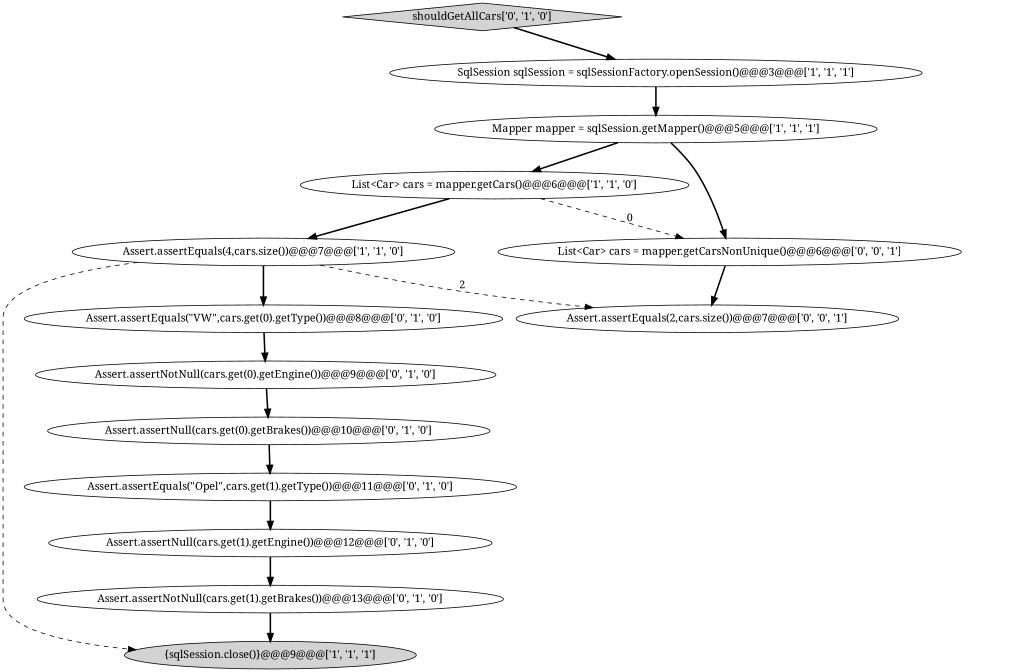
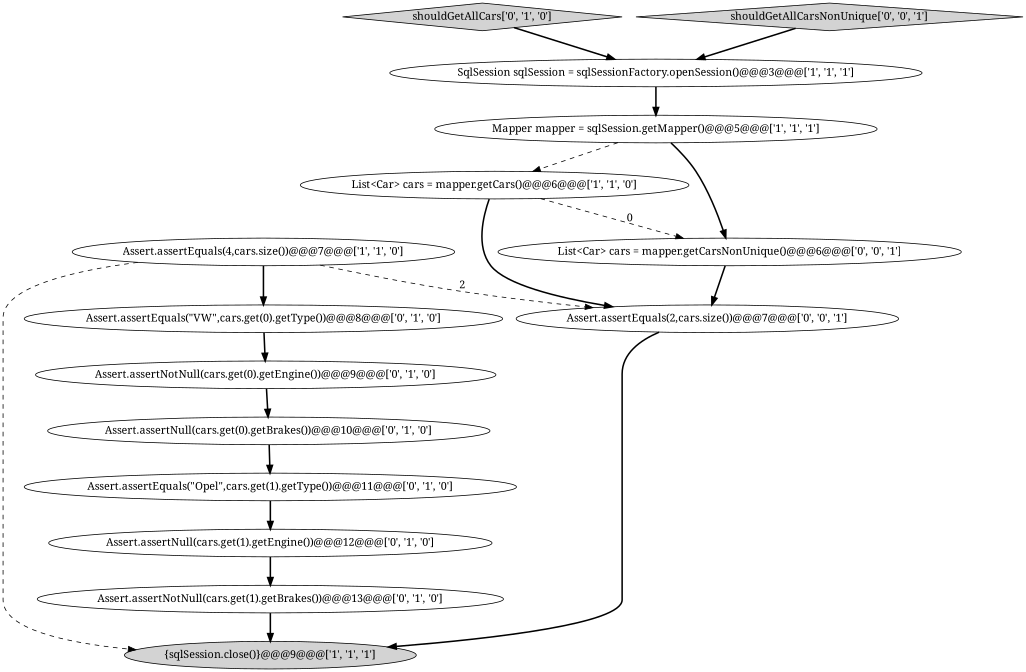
node "shouldGetAllCarsNonUnique['0', '0', '1']": added
edge "Mapper mapper = sqlSession.getMapper()@@@5@@@['1', '1', '1']" -> "List<Car> cars = mapper.getCars()@@@6@@@['1', '1', '0']": style bold -> dashed
edge "List<Car> cars = mapper.getCars()@@@6@@@['1', '1', '0']" -> "Assert.assertEquals(4,cars.size())@@@7@@@['1', '1', '0']": now "List<Car> cars = mapper.getCars()@@@6@@@['1', '1', '0']" -> "Assert.assertEquals(2,cars.size())@@@7@@@['0', '0', '1']"
edge "Assert.assertEquals(2,cars.size())@@@7@@@['0', '0', '1']" -> "{sqlSession.close()}@@@9@@@['1', '1', '1']": added
